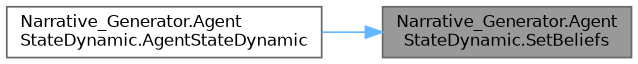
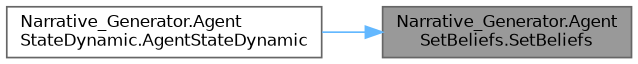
node "Narrative_Generator.Agent StateDynamic.SetBeliefs": label "Narrative_Generator.Agent StateDynamic.SetBeliefs" -> "Narrative_Generator.Agent SetBeliefs.SetBeliefs"
